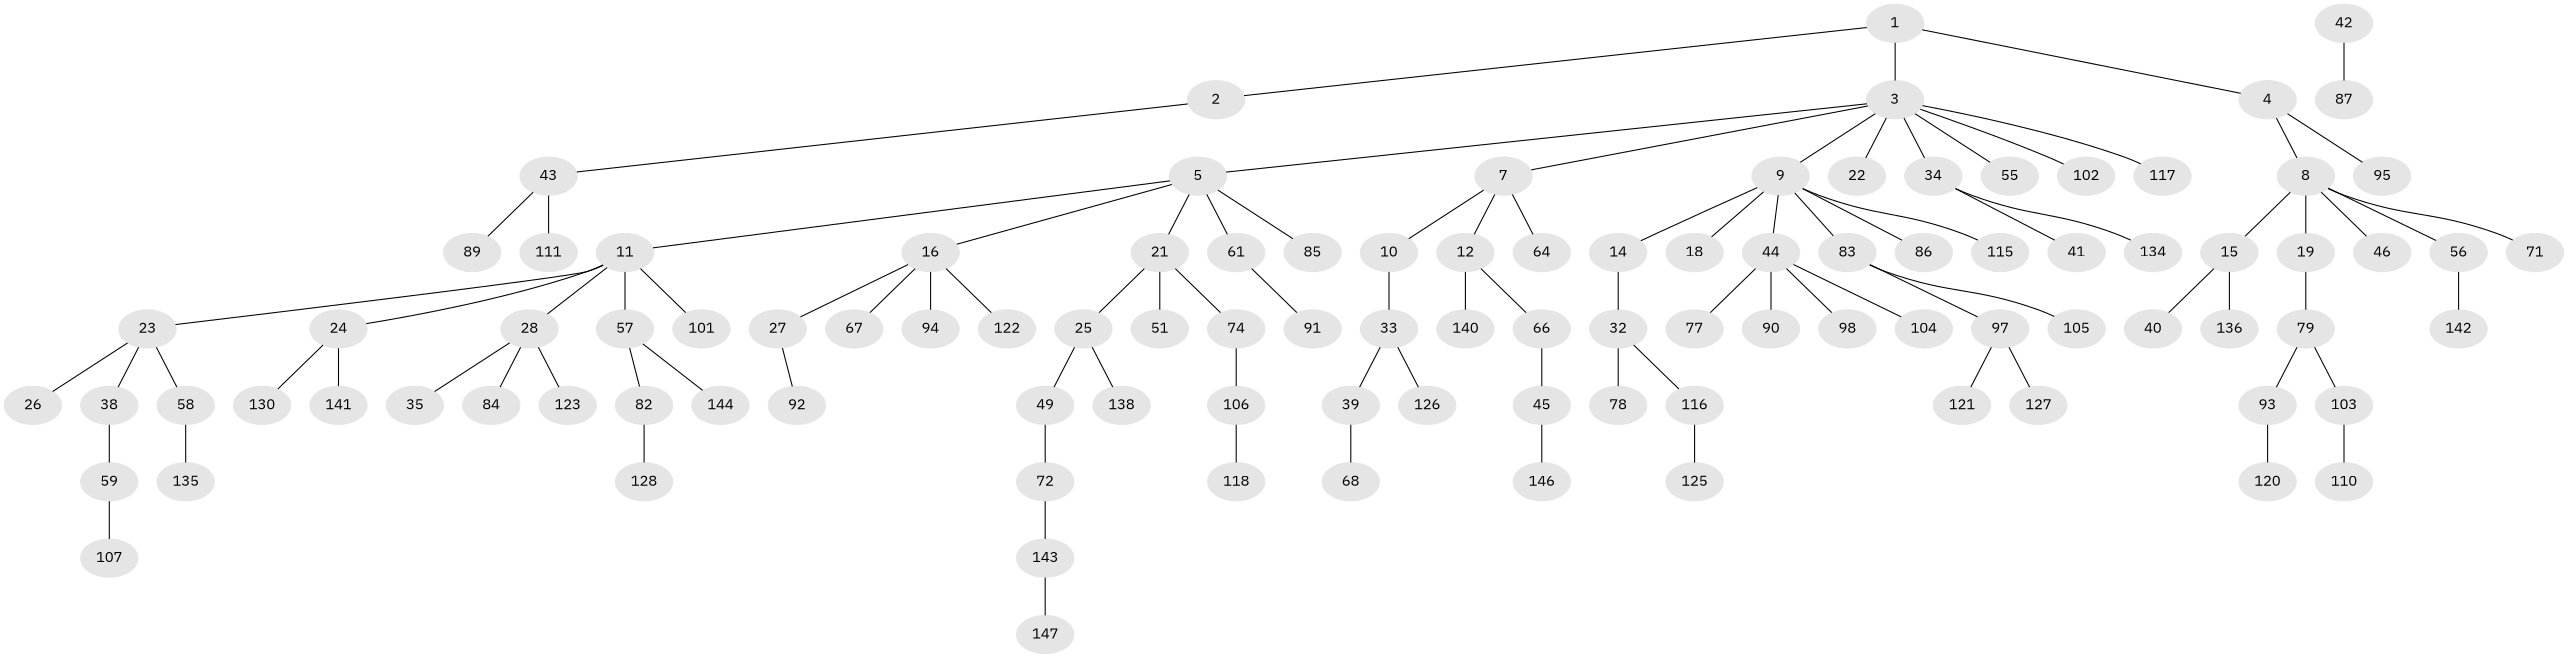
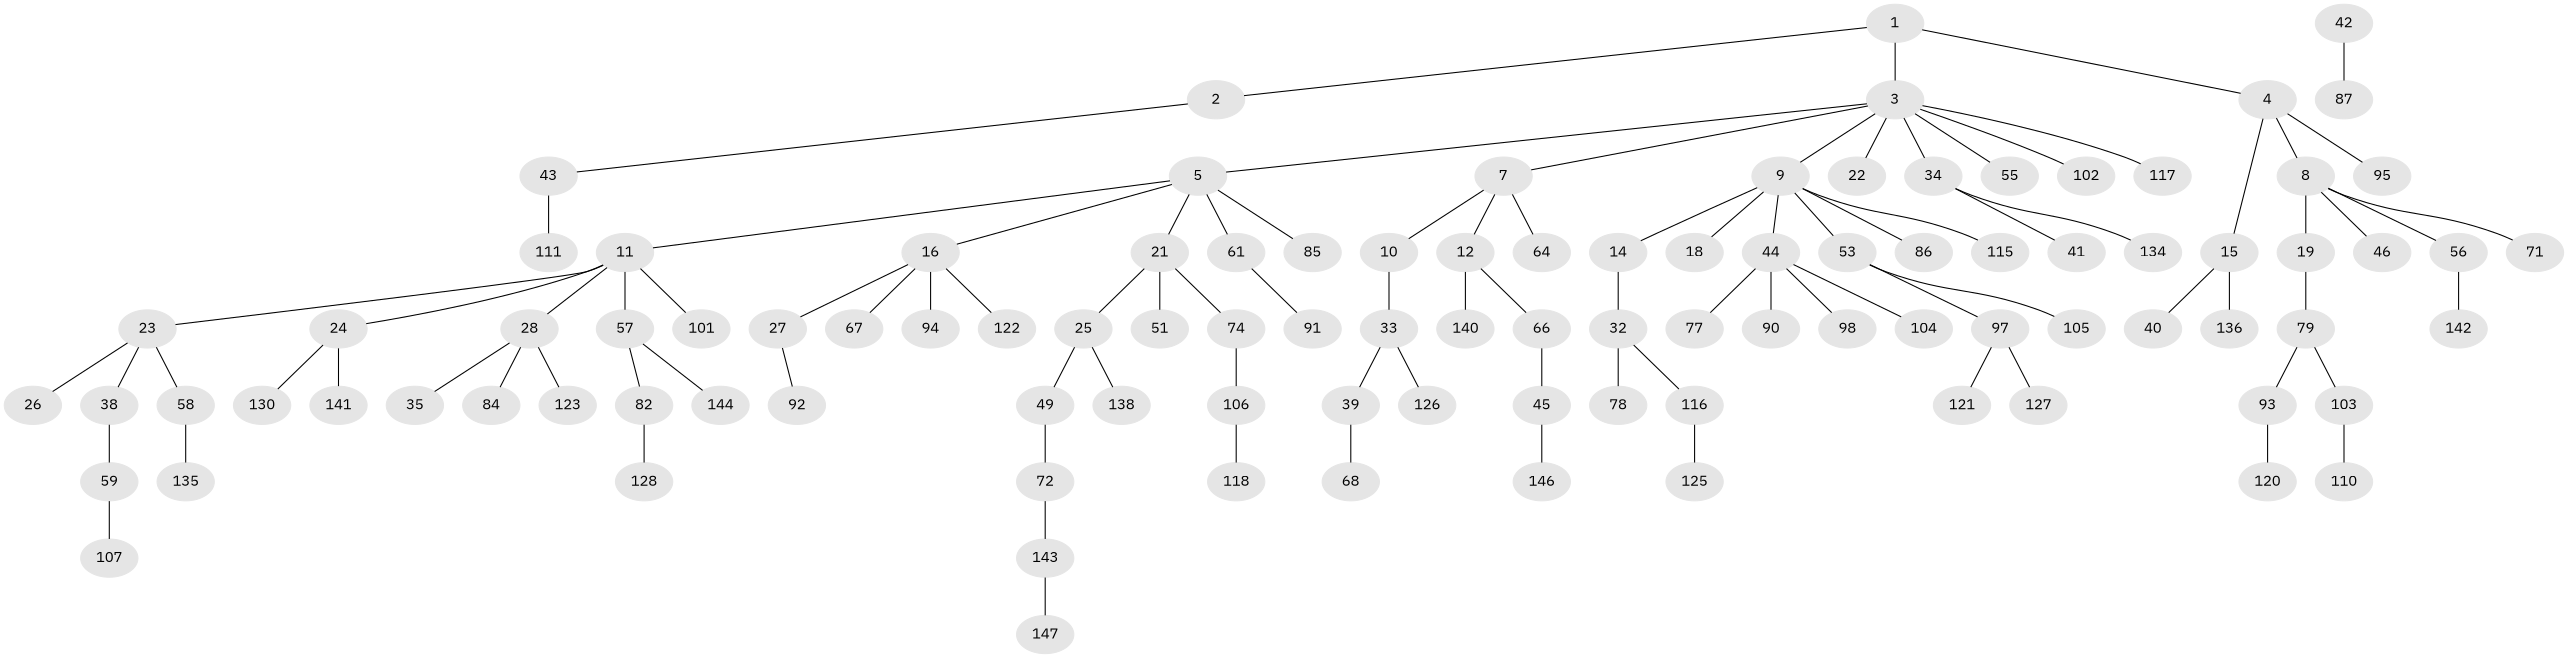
edge "8" -- "15": now "4" -- "15"
node "89": removed
node "83": label "83" -> "53"
